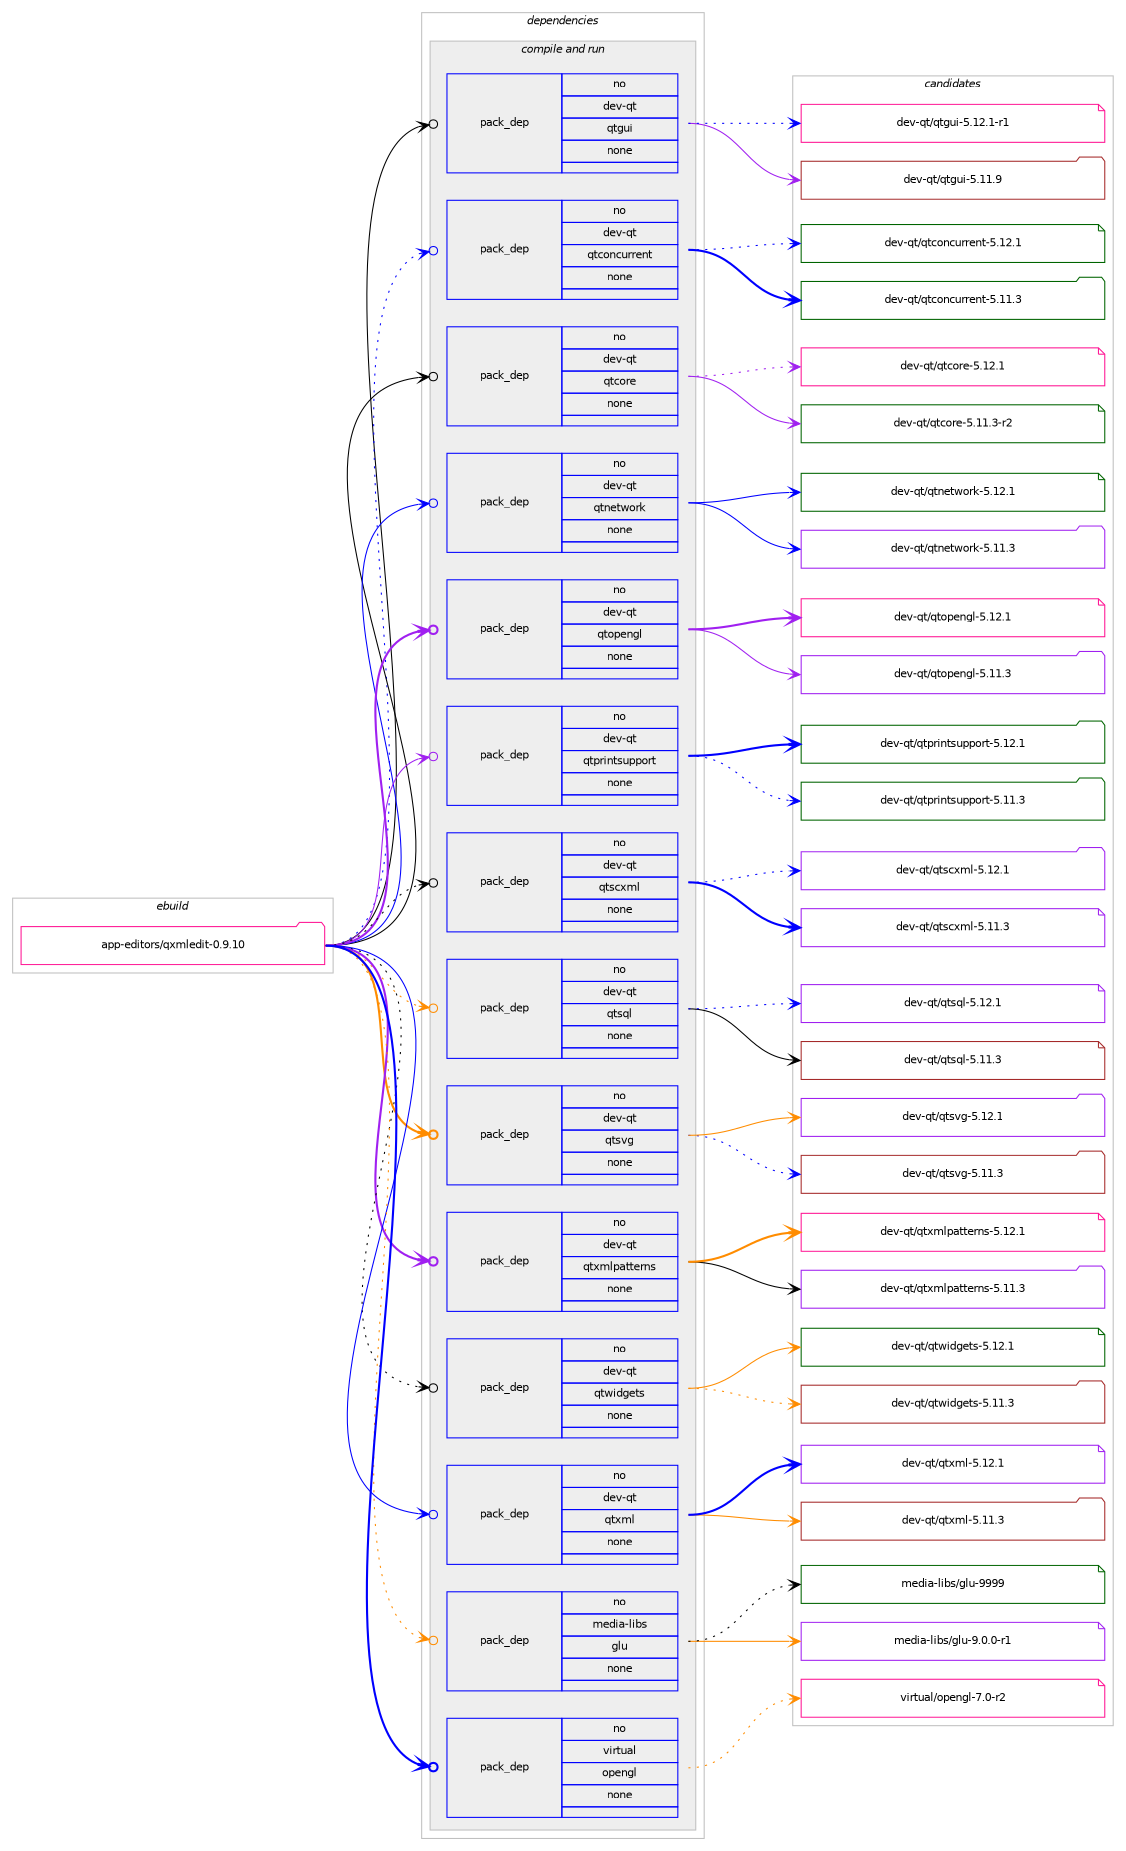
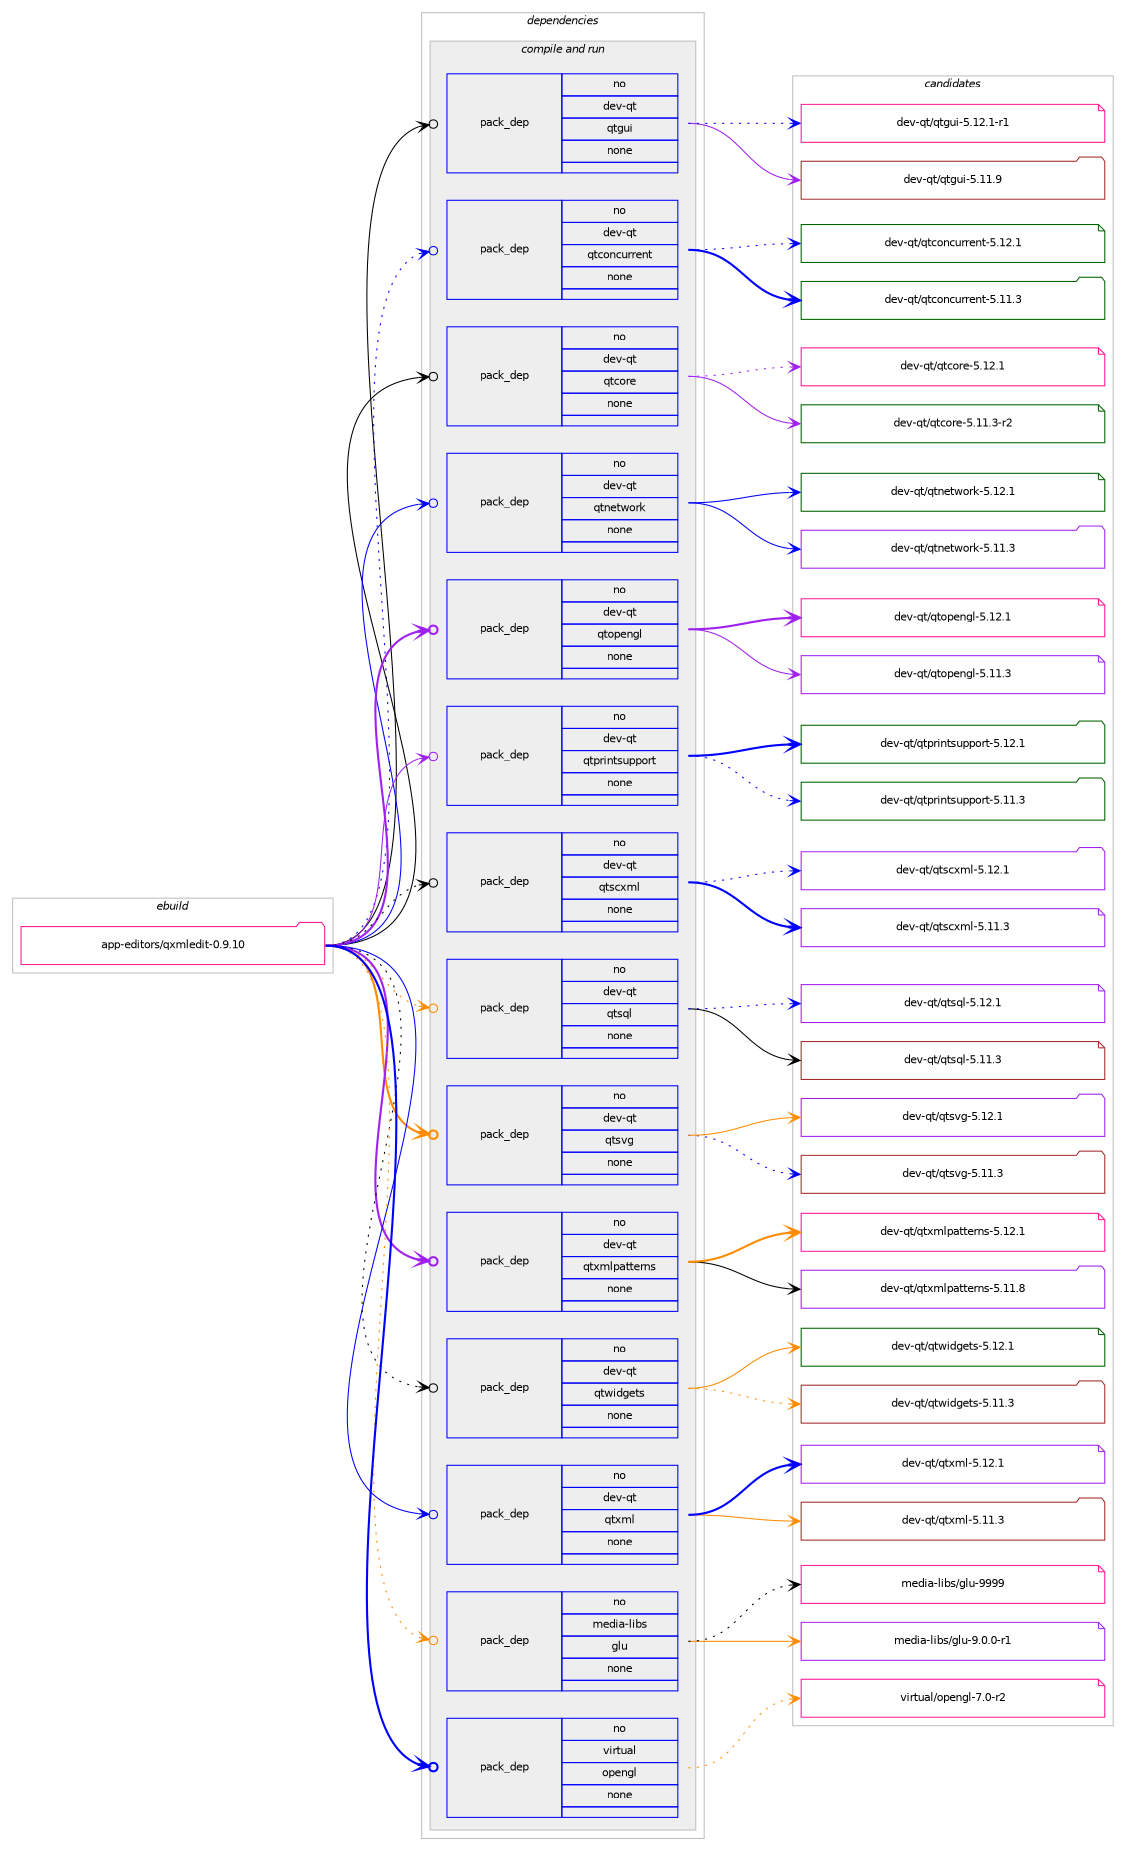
node "dev-qt/qtopengl-5.11.3": shape folder -> note
node "dev-qt/qtxmlpatterns-5.11.3": label "dev-qt/qtxmlpatterns-5.11.3" -> "dev-qt/qtxmlpatterns-5.11.8"
node "media-libs/glu-9999": color darkgreen -> deeppink
